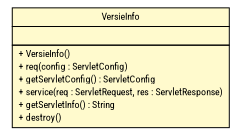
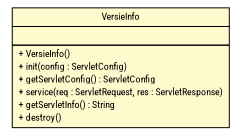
node "VersieInfo": text "+ req(config : ServletConfig)" -> "+ init(config : ServletConfig)"
